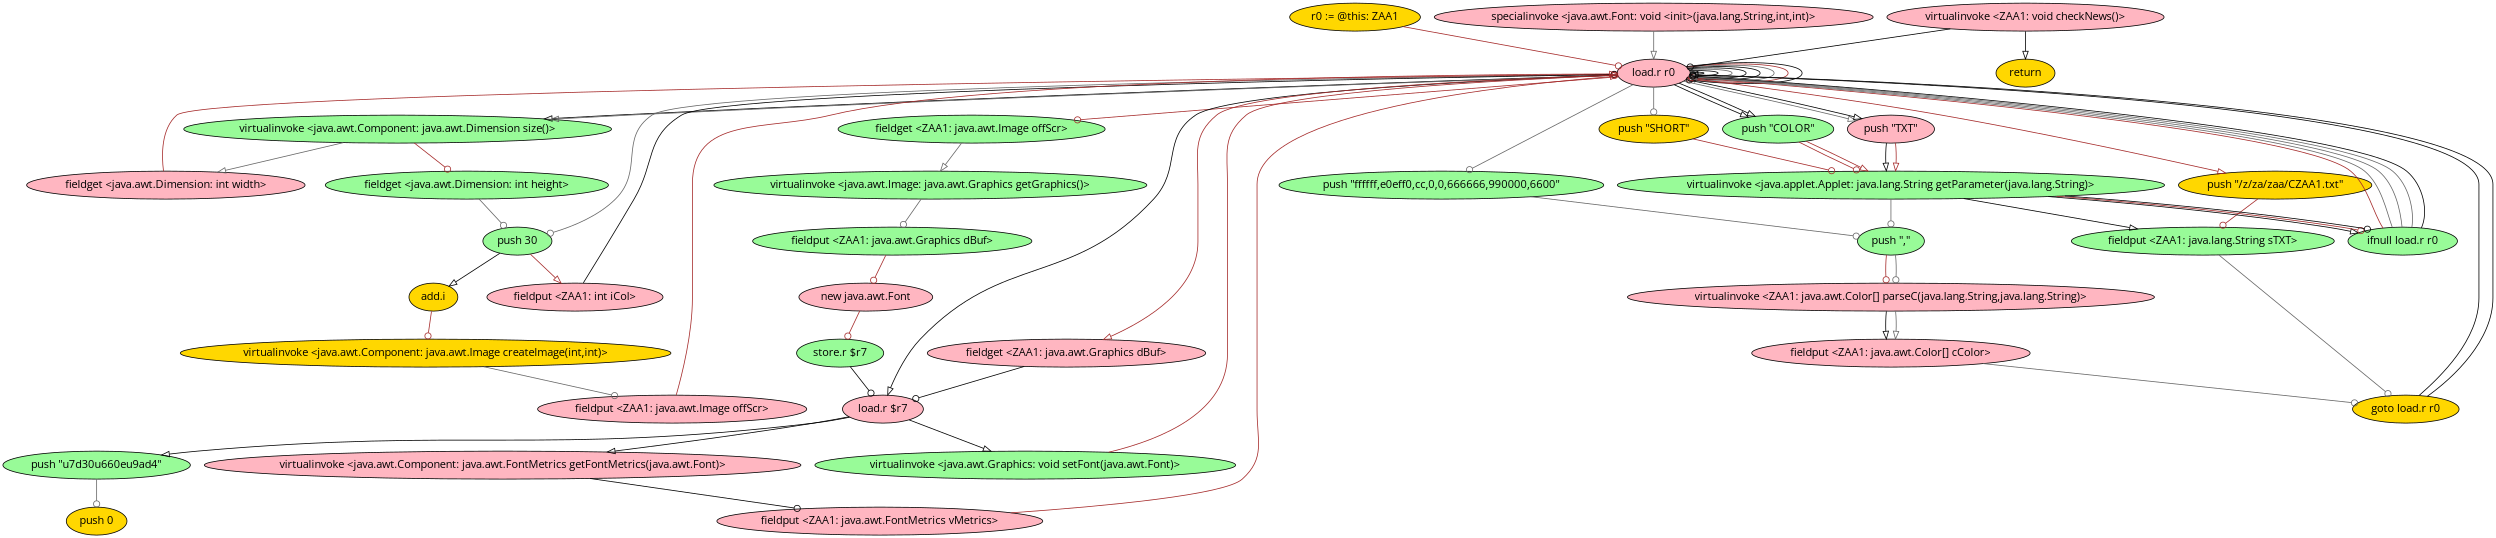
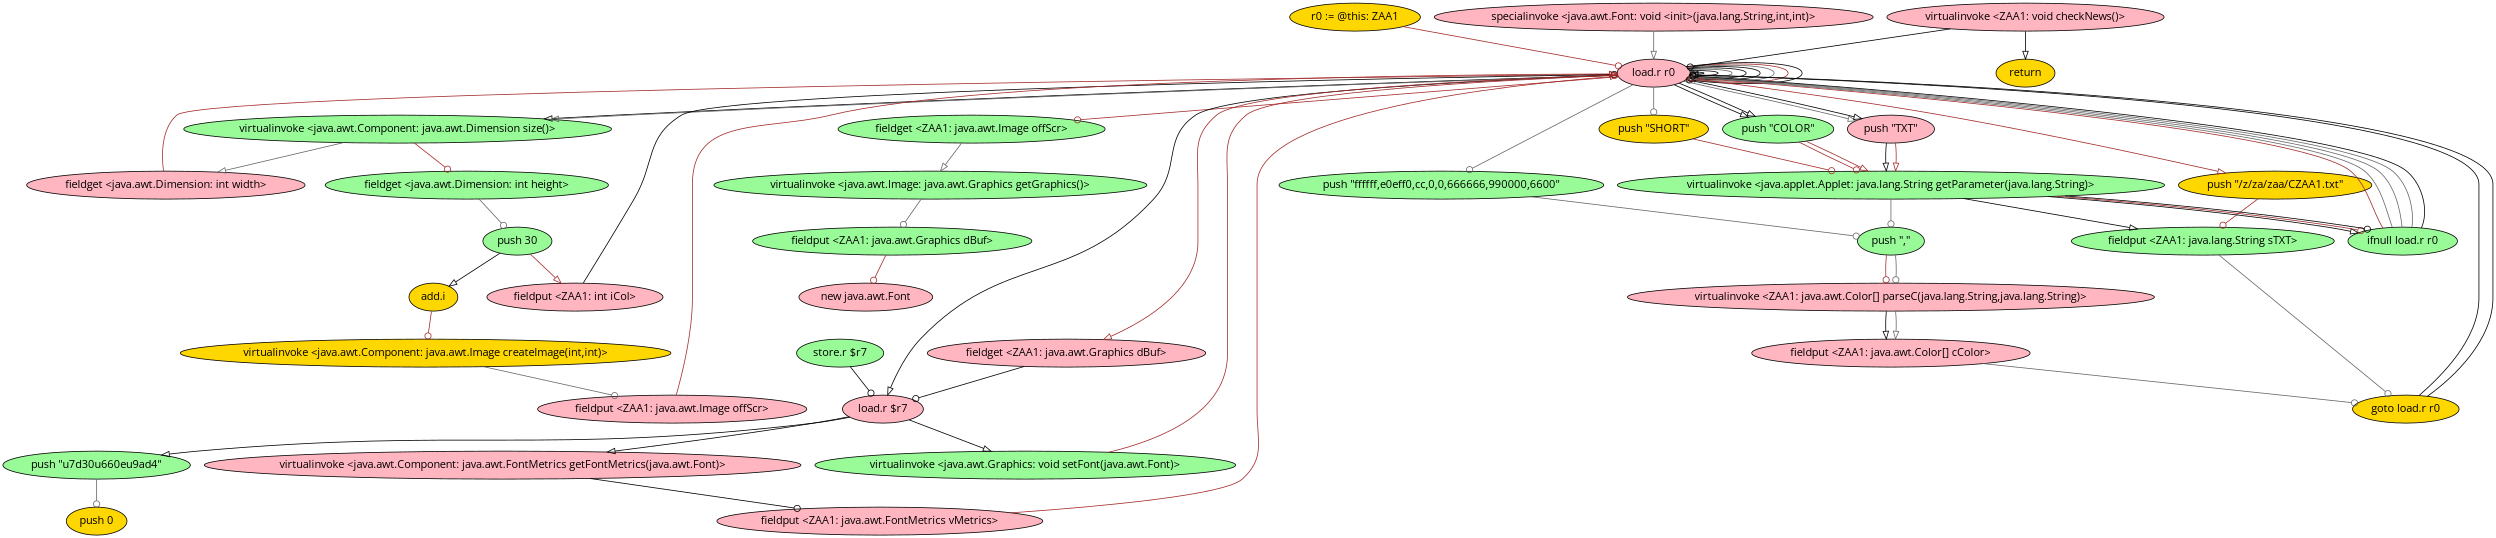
edge "fieldget <java.awt.Dimension: int width>" -> "load.r r0": arrowhead odot -> onormal
edge "load.r r0" -> "push 30": removed
edge "new java.awt.Font" -> "store.r $r7": removed
